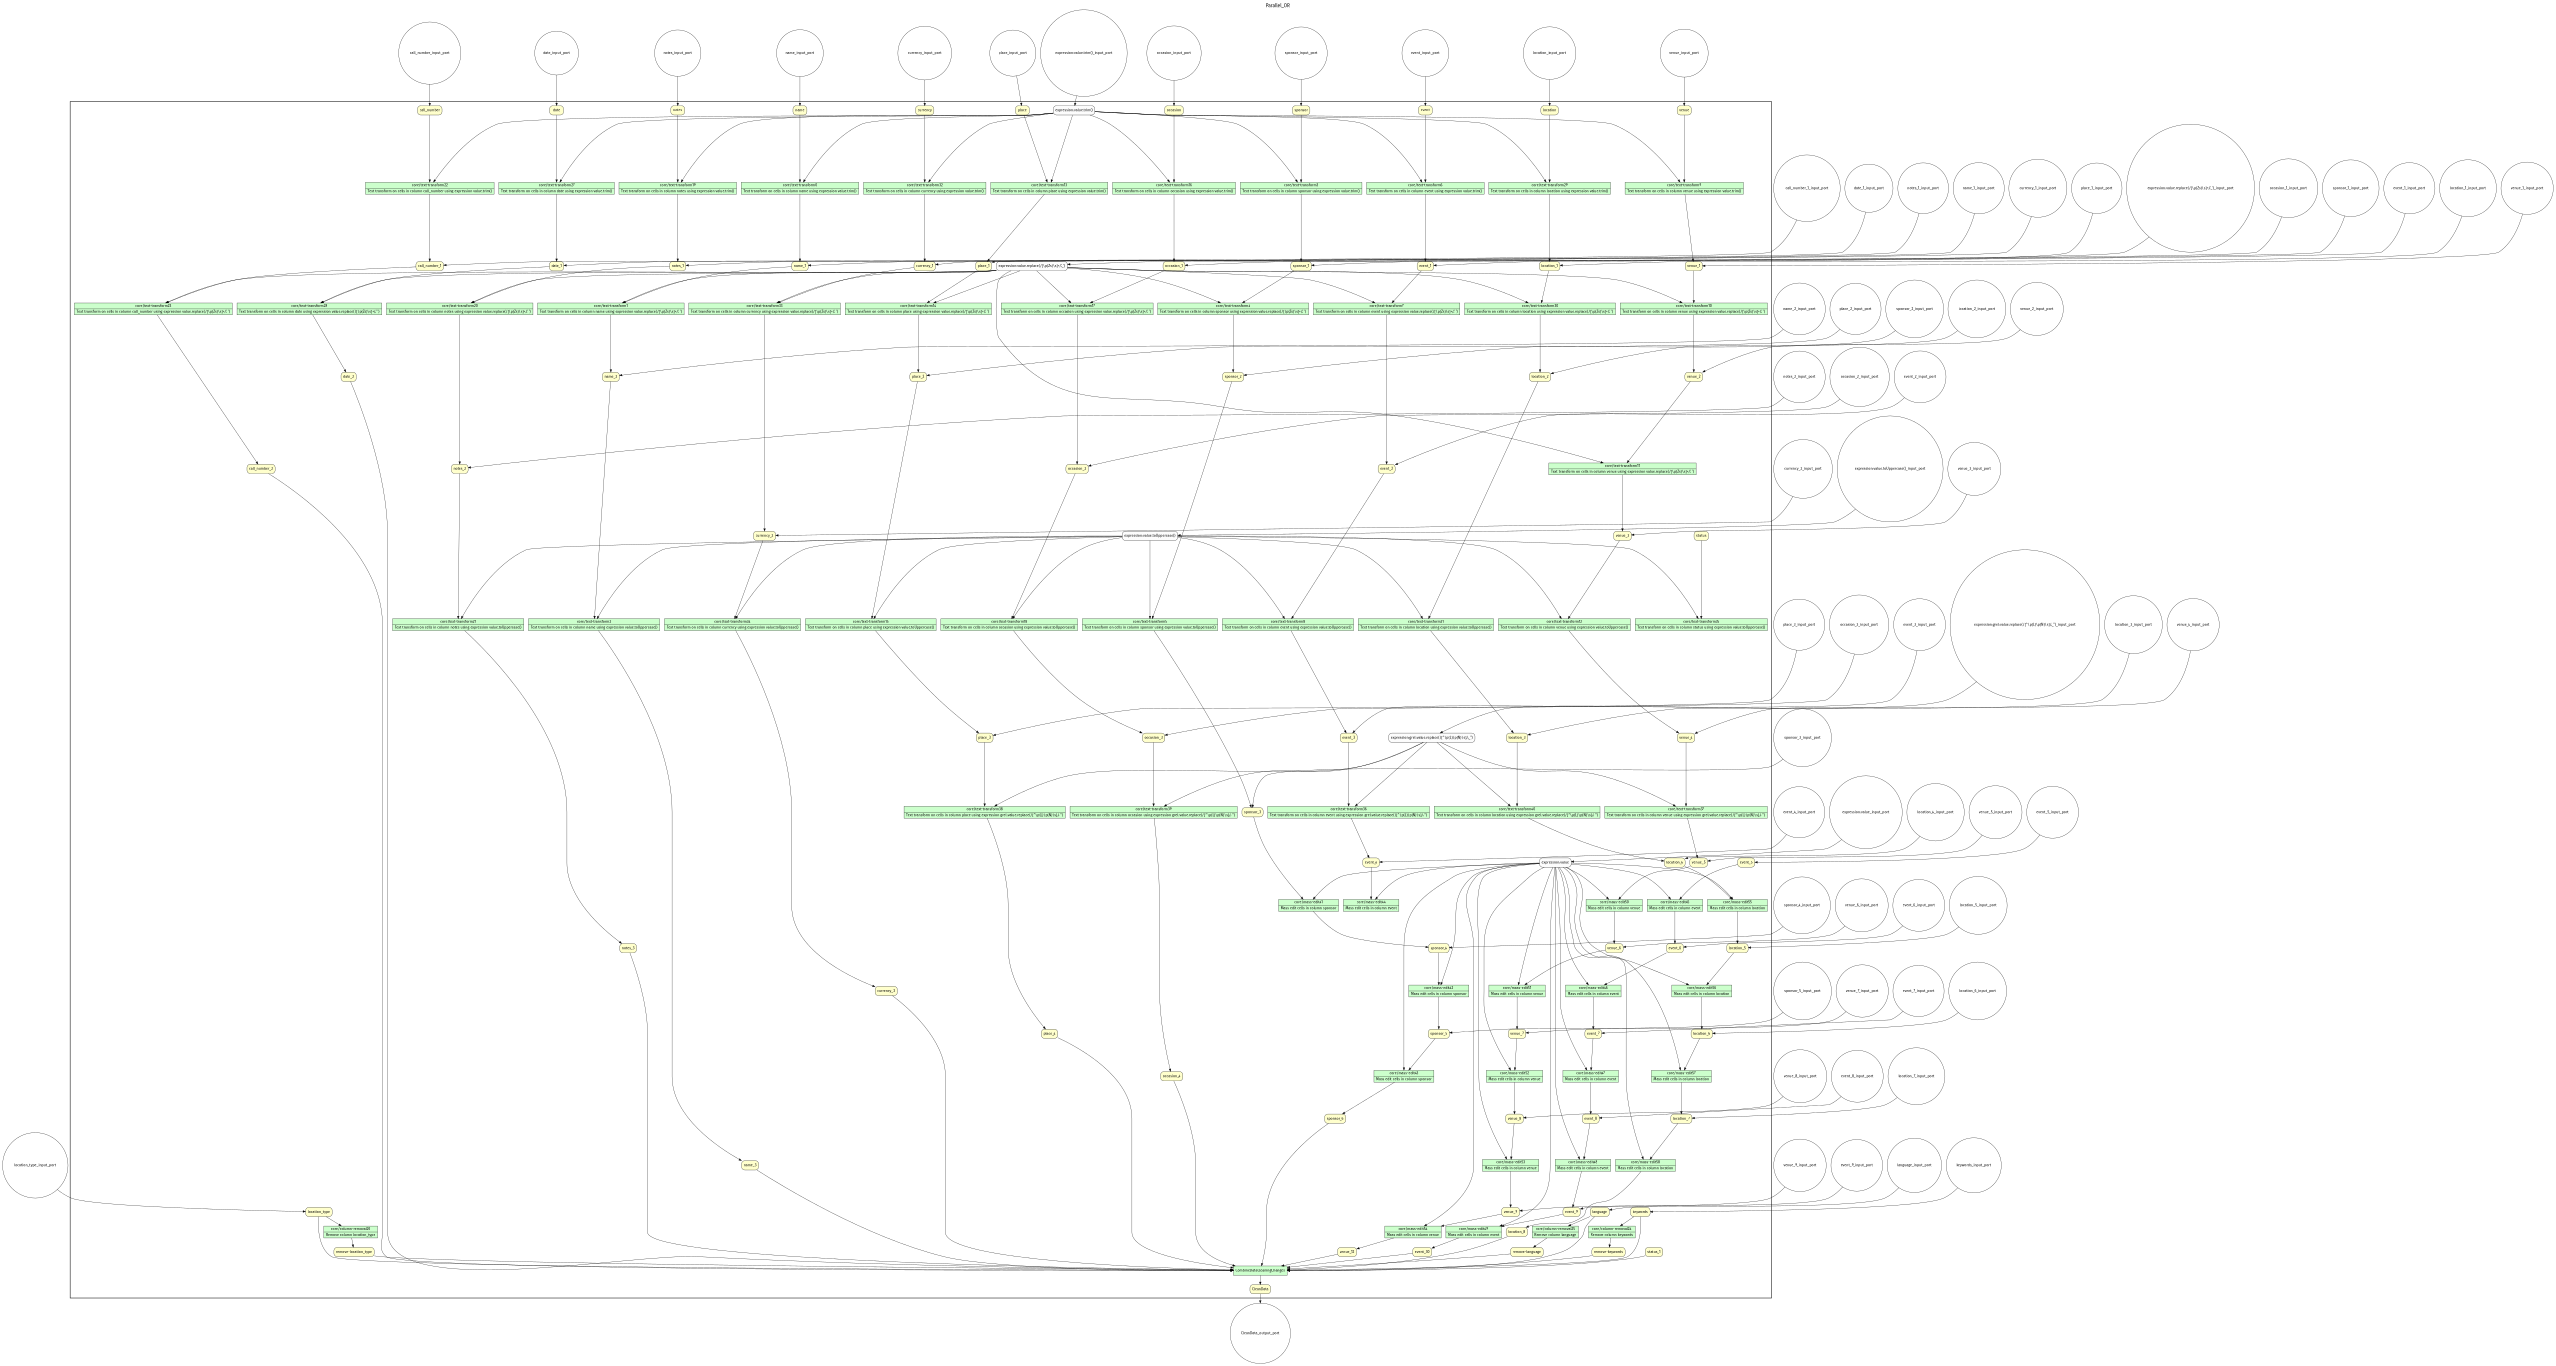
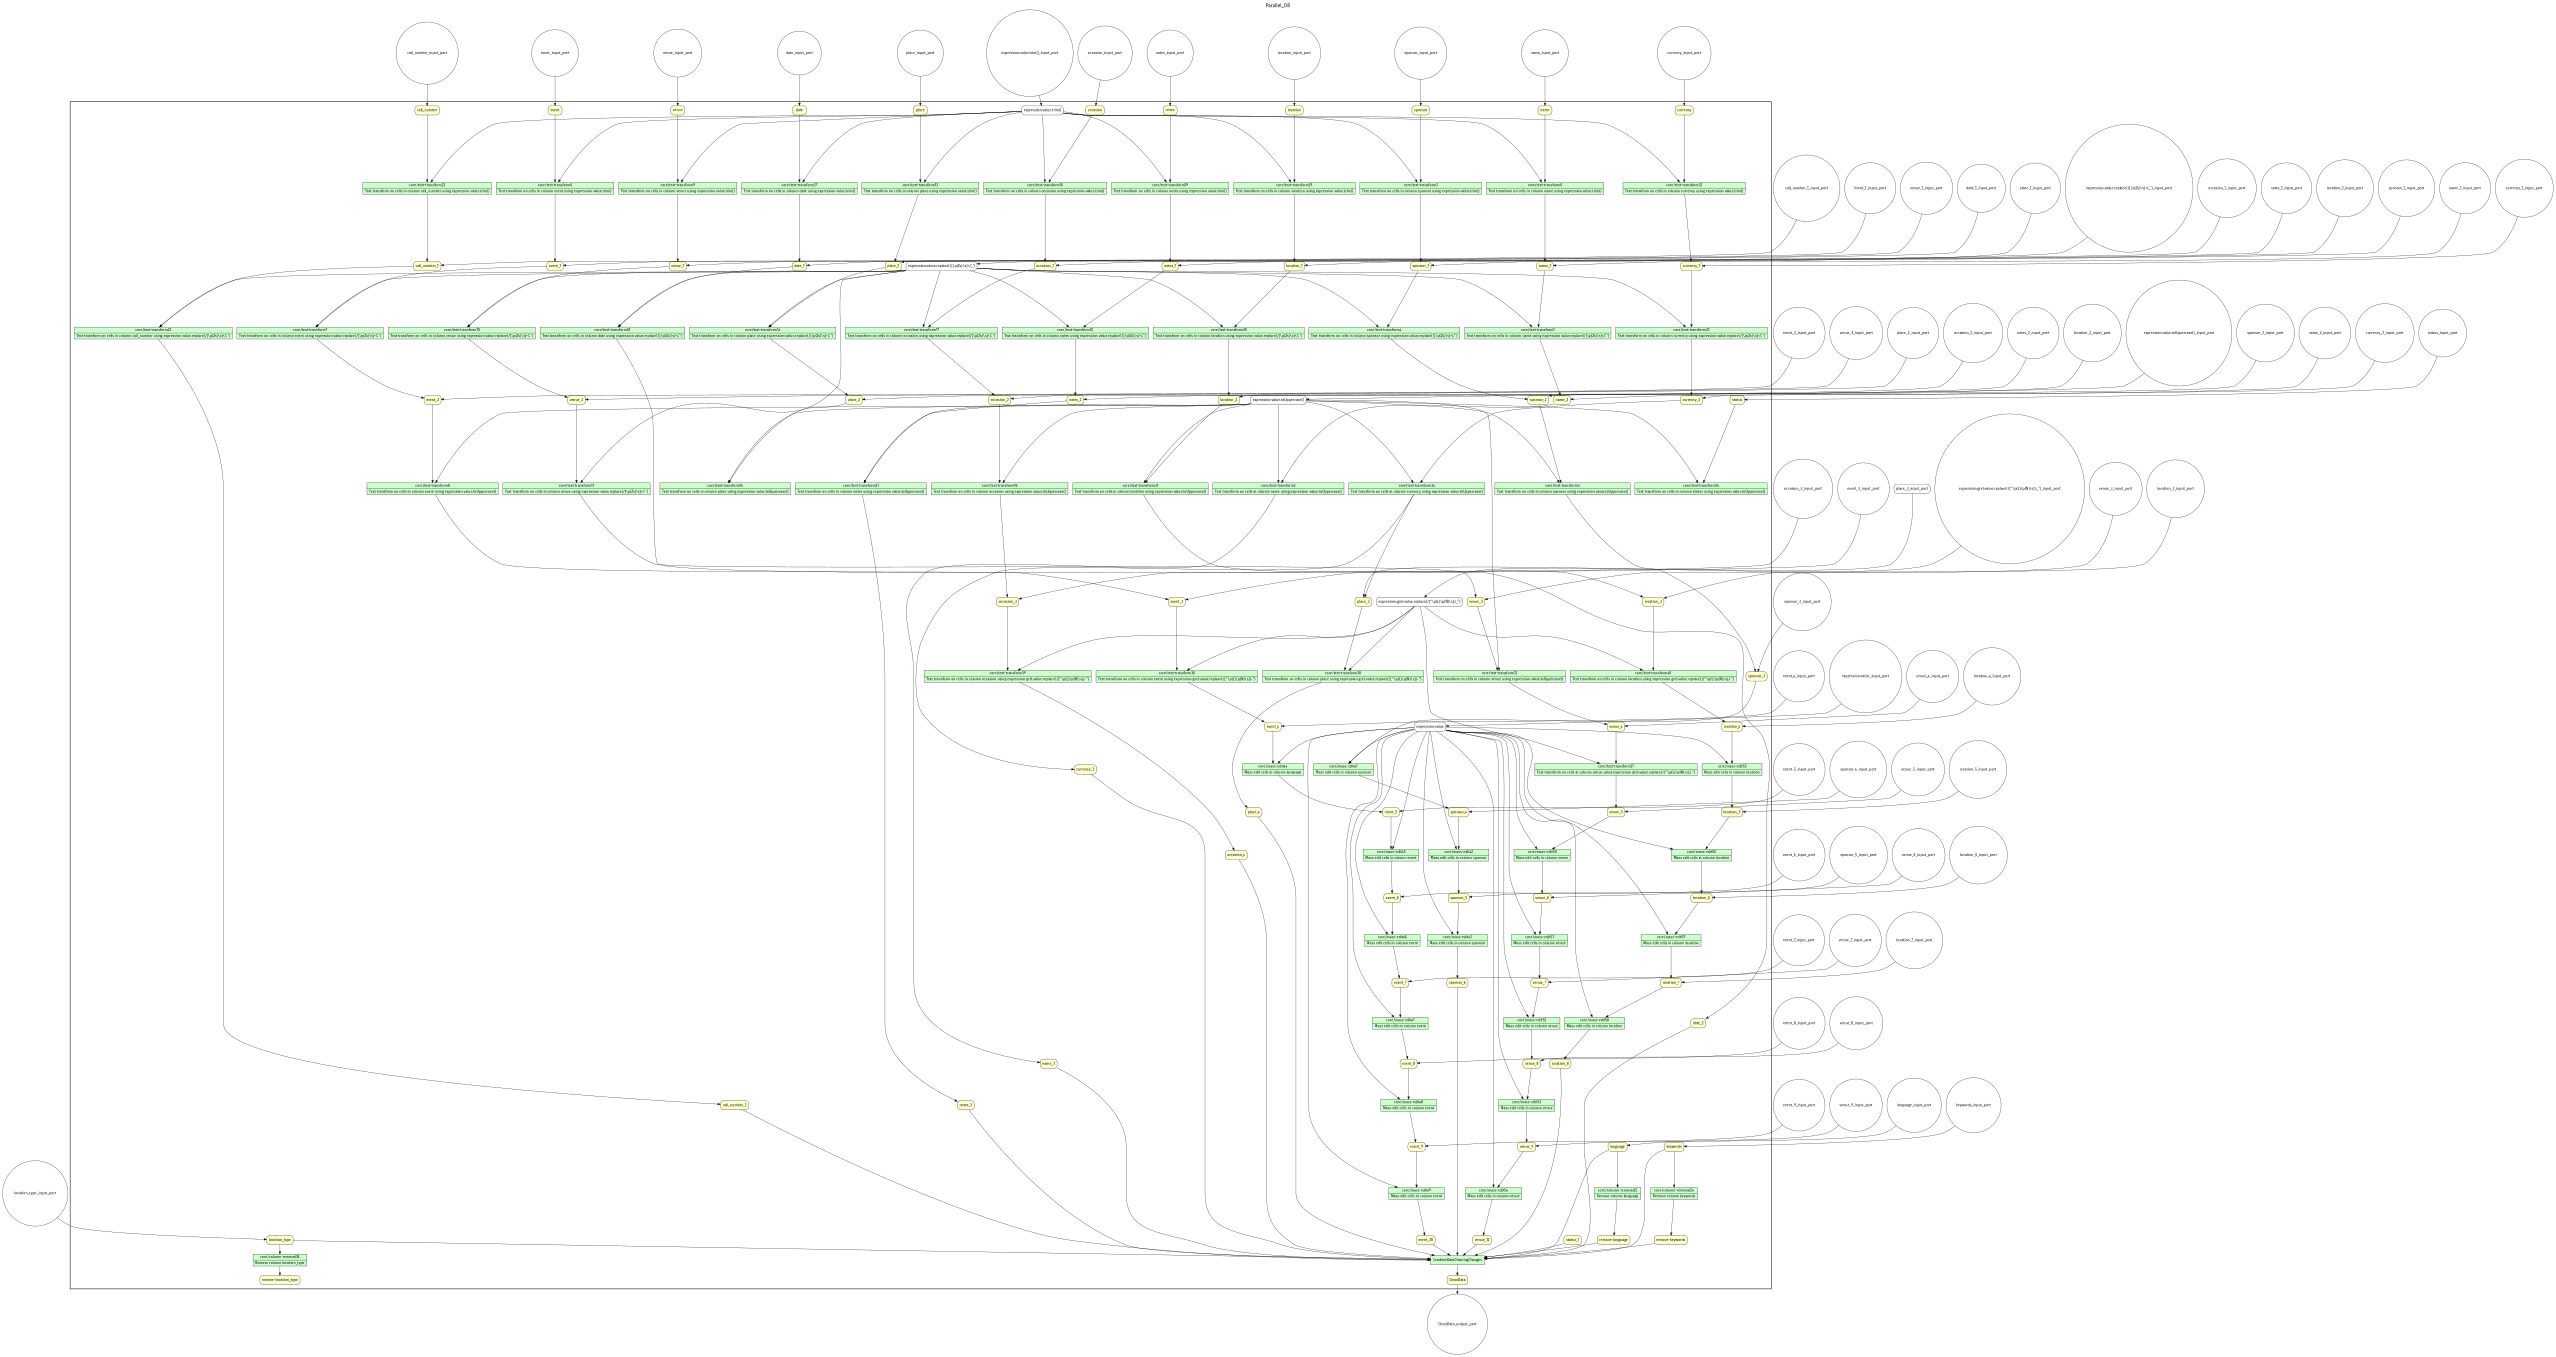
node "status_input_port": added
node "place_3_input_port": shape circle -> box
edge "core/text-transform15" -> "place_3": now "core/text-transform34" -> "place_3"
edge "core/mass-edit44" -> "event_5": added
node "core/mass-edit44": text "Mass edit cells in column event" -> "Mass edit cells in column language"
edge "remove-location_type" -> "CombineDataCleaningChanges": removed
